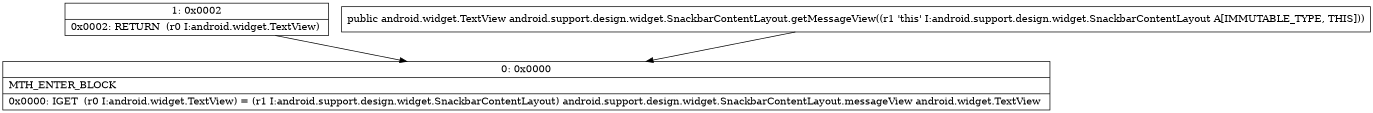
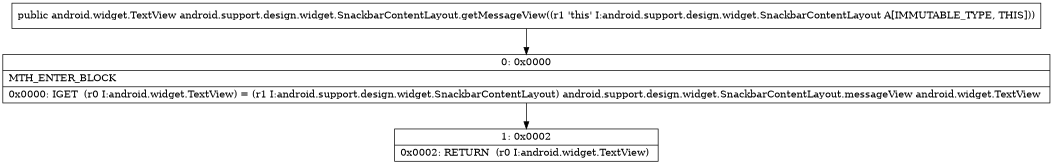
edge "1: 0x0002" -> "0: 0x0000": reversed
